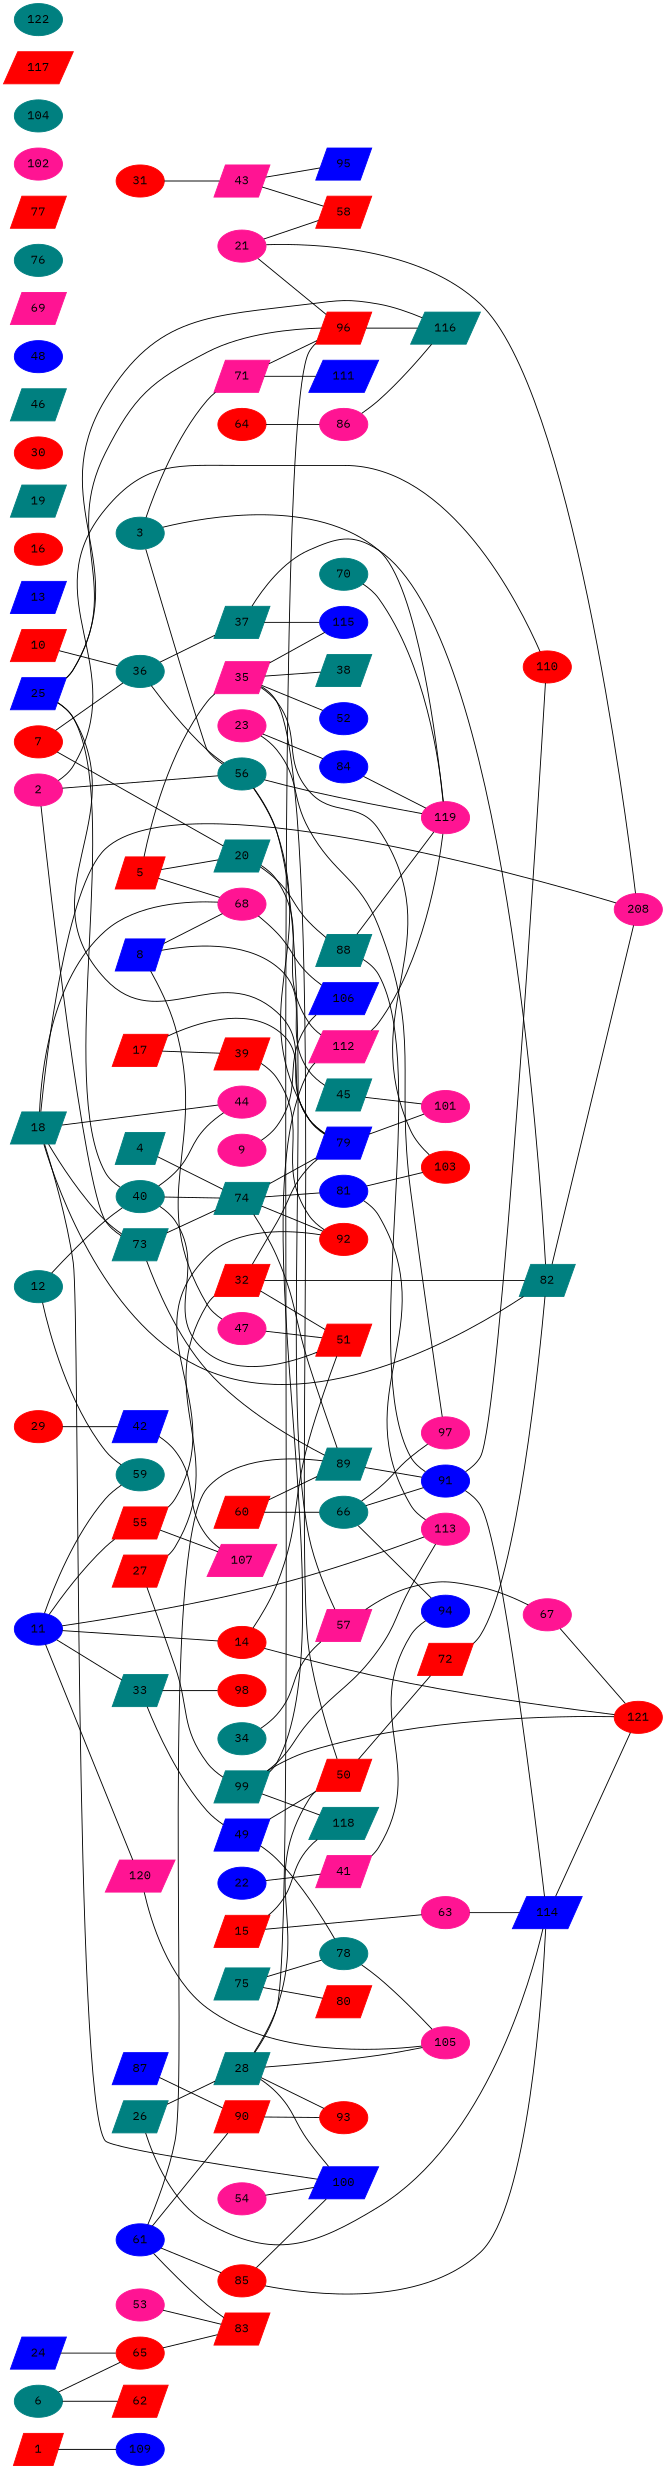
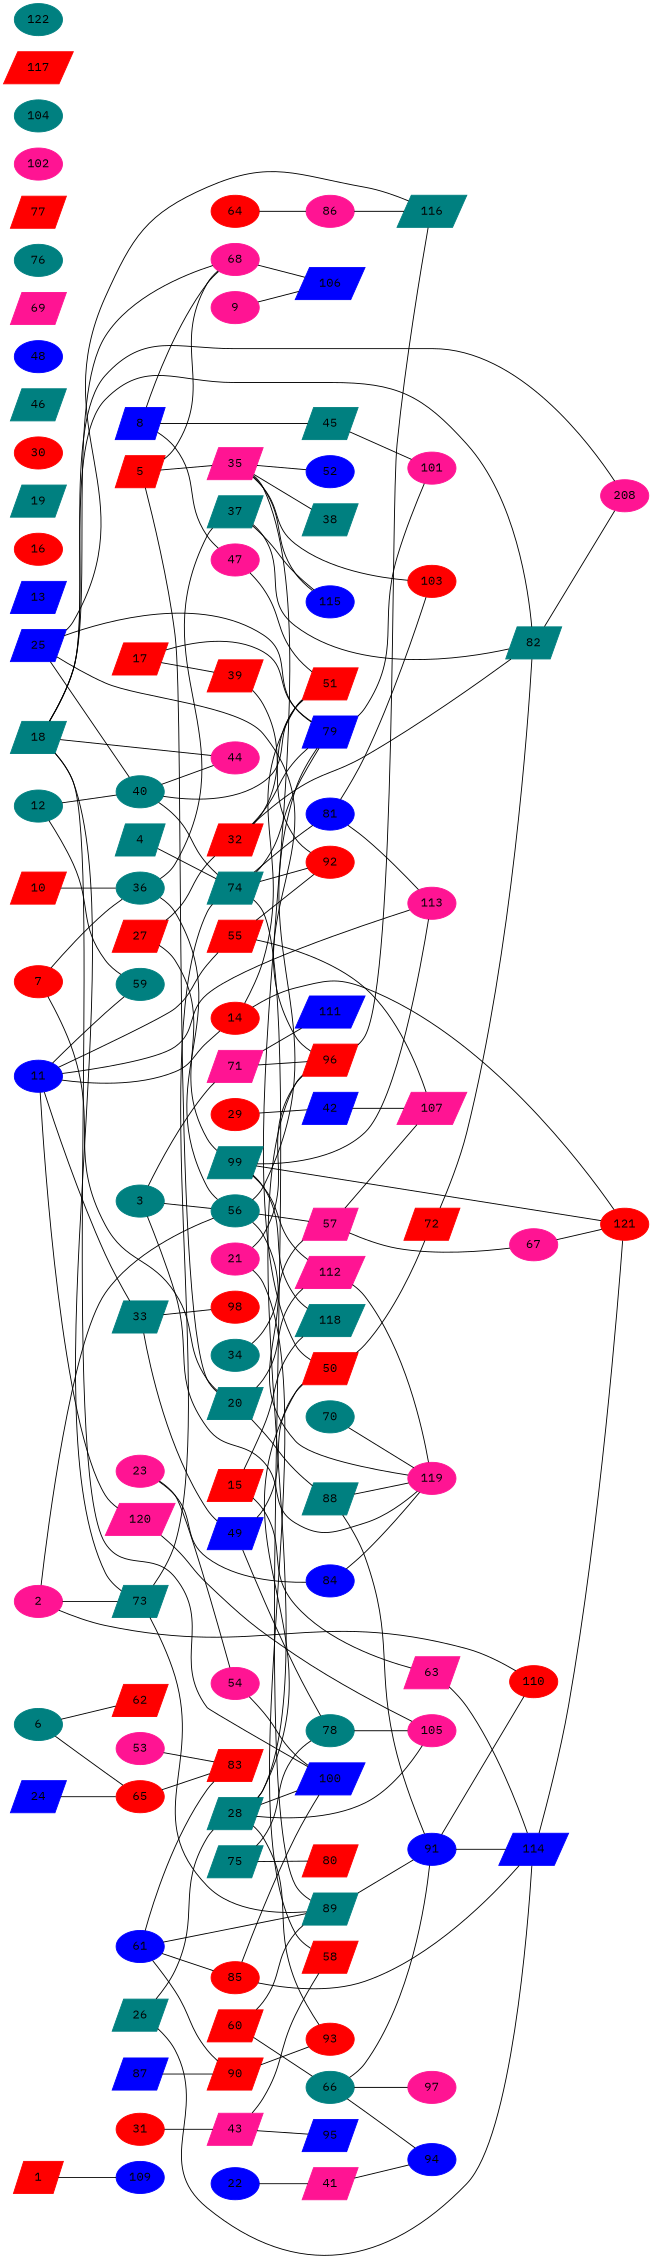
edge "21" -- "208": removed
edge "23" -- "97": now "23" -- "54"
edge "107" -- "57": added
node "63": shape ellipse -> parallelogram
